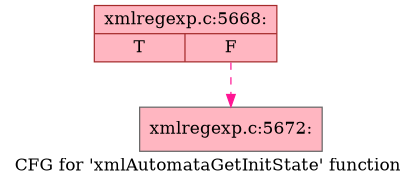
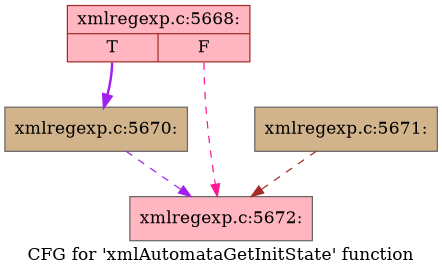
node "xmlregexp.c:5670:": added
node "xmlregexp.c:5671:": added
